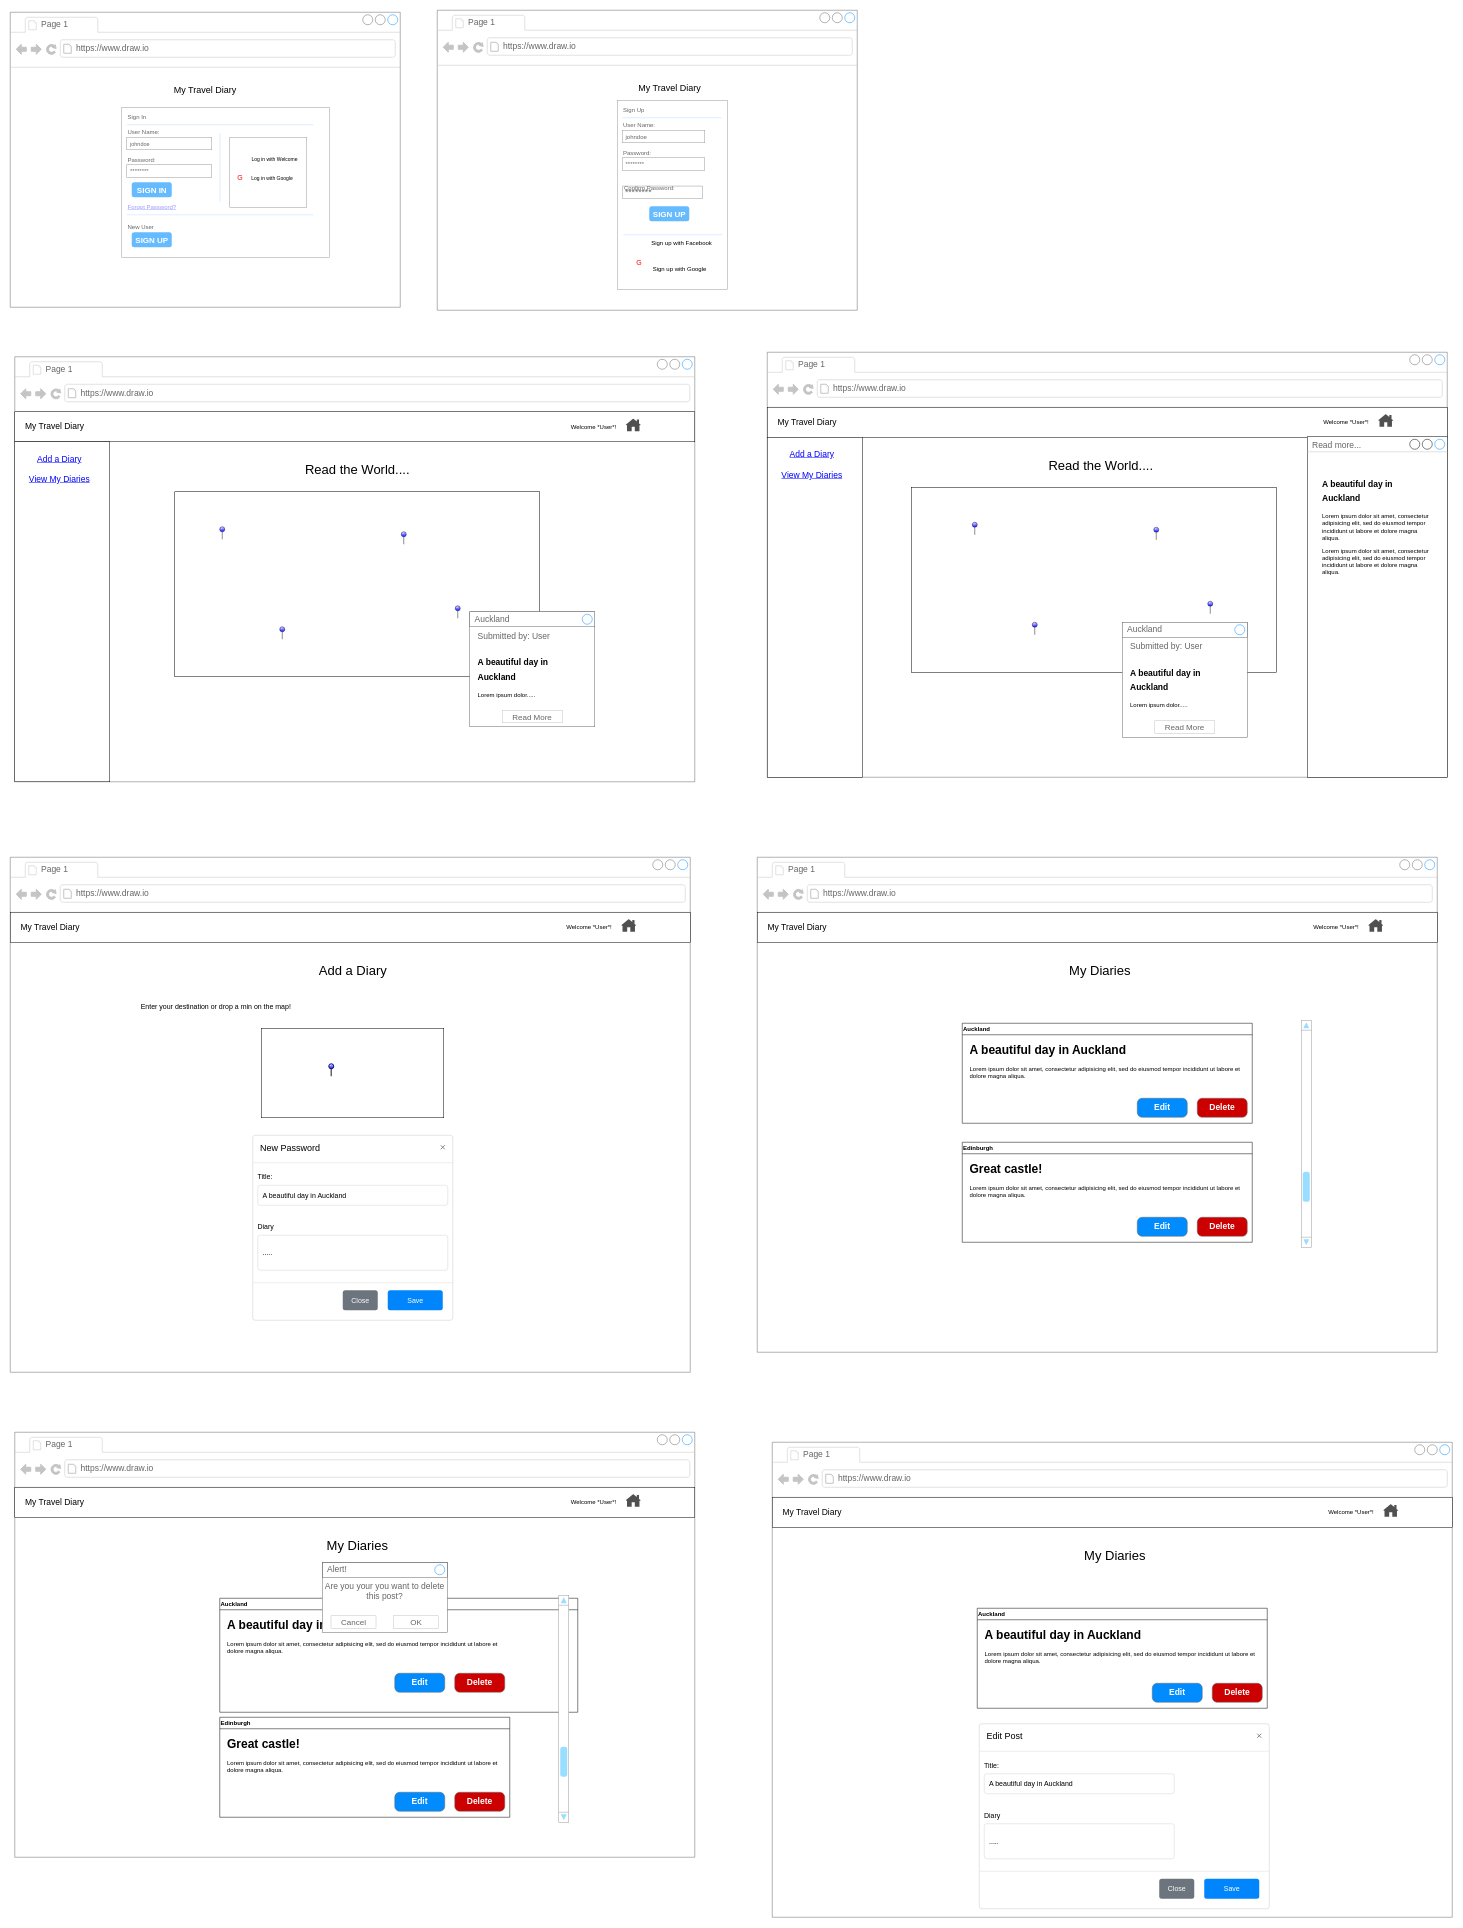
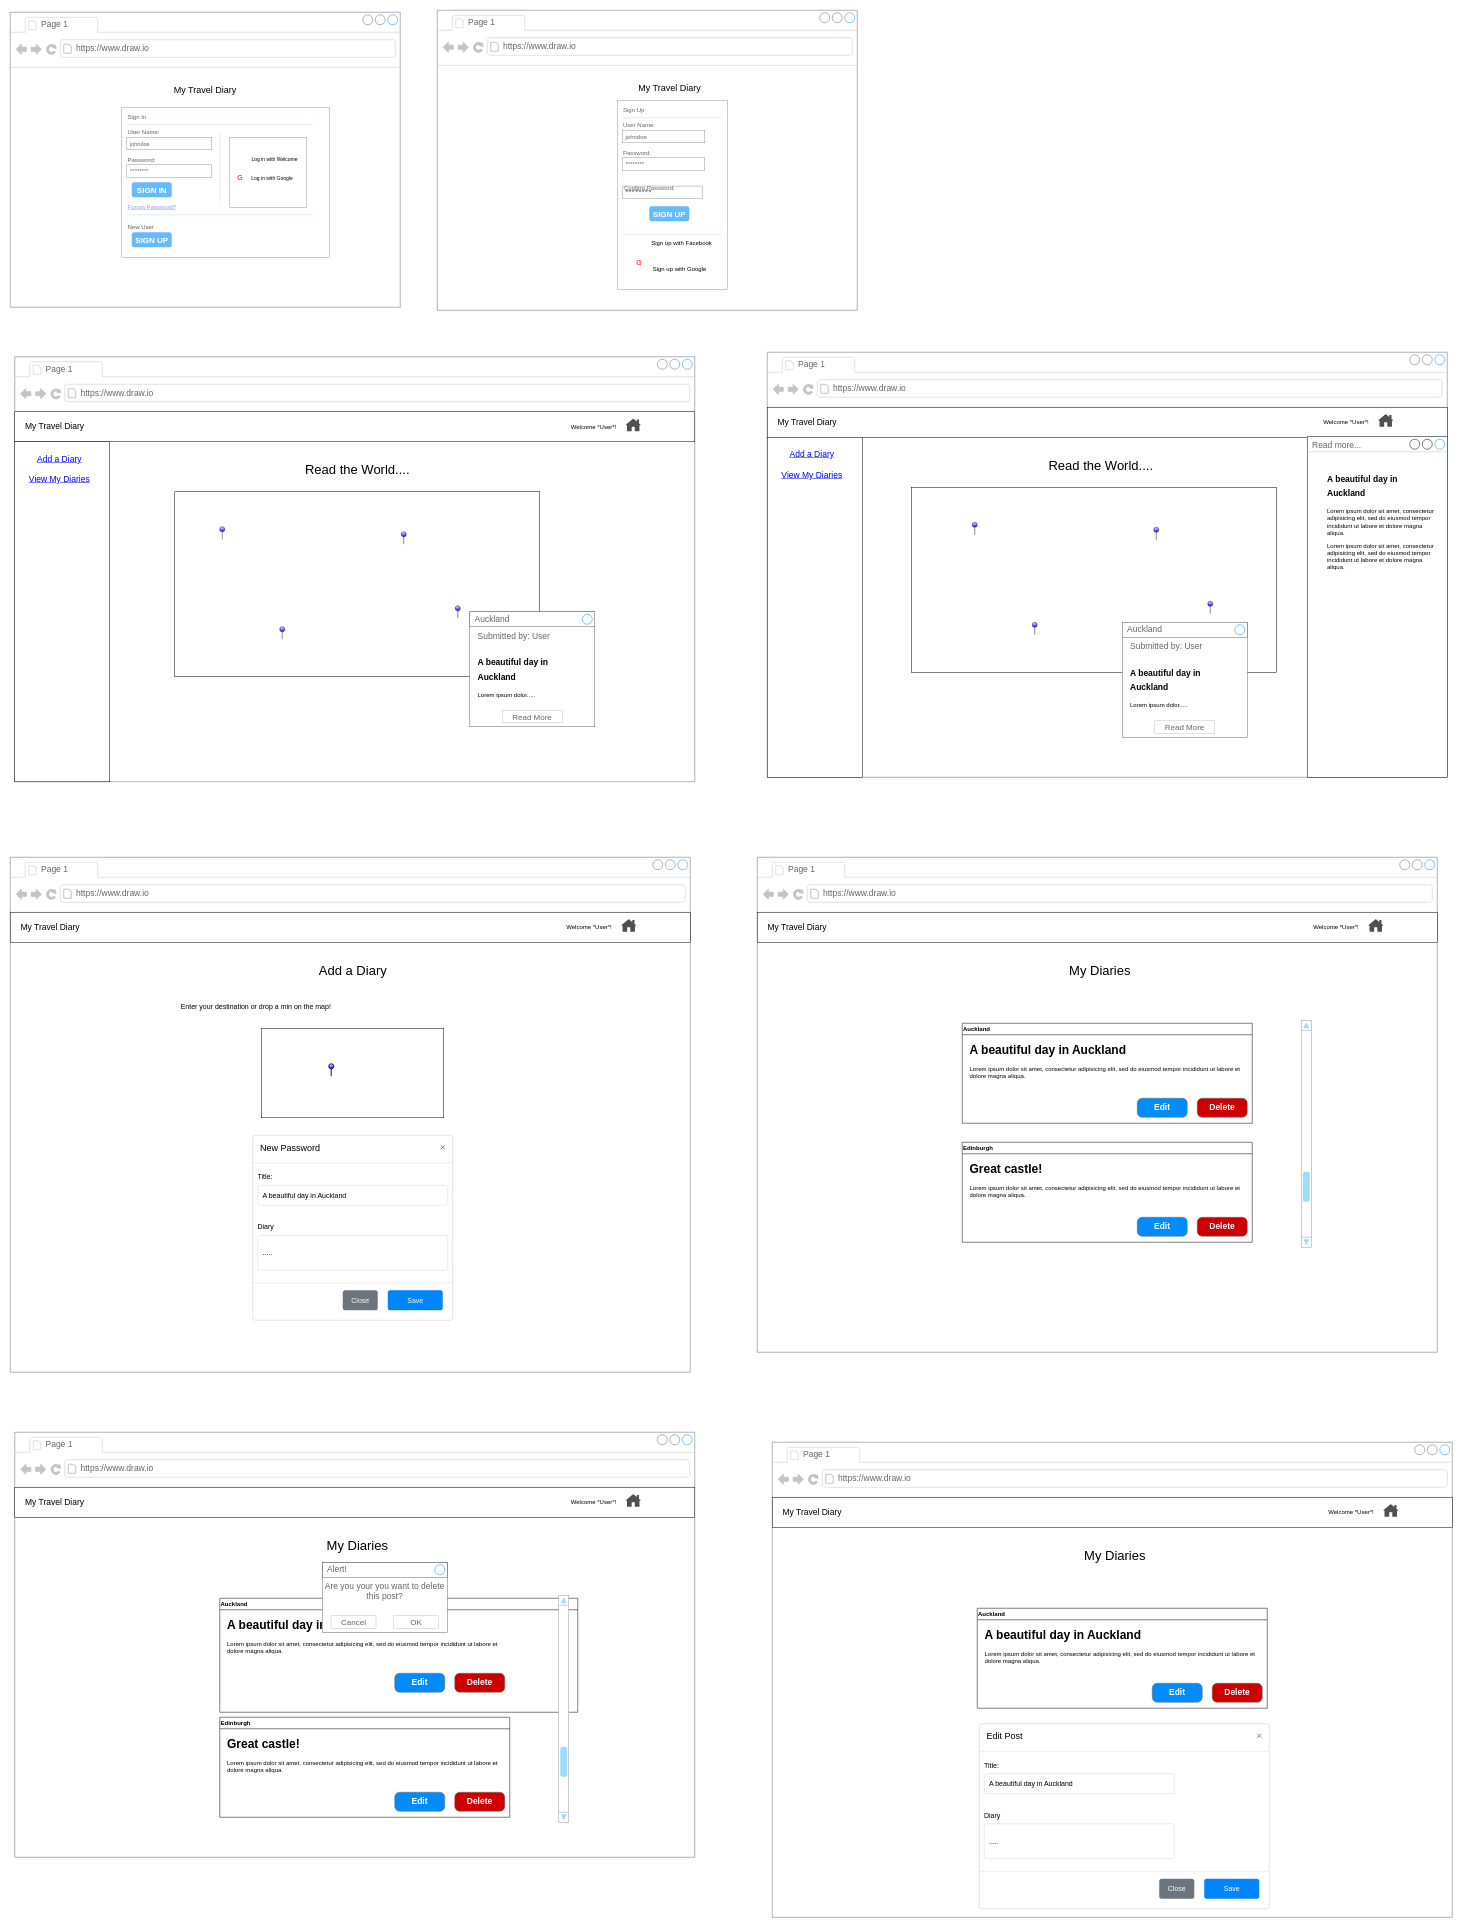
node "A beautiful day in AucklandLorem ipsum dolor sit amet, consectetur adipisicing elit, sed do eiusmod tempor incididunt ut labore et dolore magna aliqua. Lorem ipsum dolor sit amet, consectetur adipisicing elit, sed do eiusmod tempor incididunt ut labore et dolore magna aliqua.": moved (1377, 538) -> (1382, 533)
node "Enter your destination or drop a min on the map!": moved (216, 1006) -> (256, 1006)
